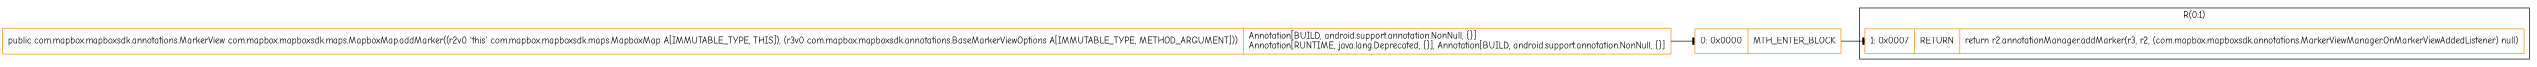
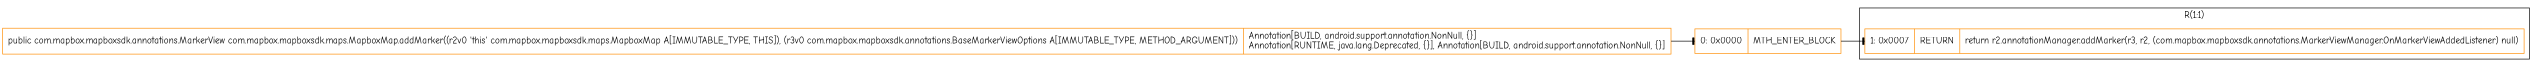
cluster "R(0:1)": label "R(0:1)" -> "R(1:1)"
